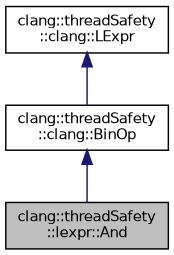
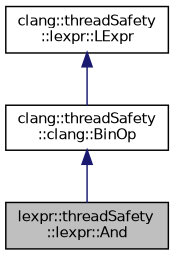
node "clang::threadSafety ::clang::LExpr": label "clang::threadSafety ::clang::LExpr" -> "clang::threadSafety ::lexpr::LExpr"
node "clang::threadSafety ::lexpr::And": label "clang::threadSafety ::lexpr::And" -> "lexpr::threadSafety ::lexpr::And"
